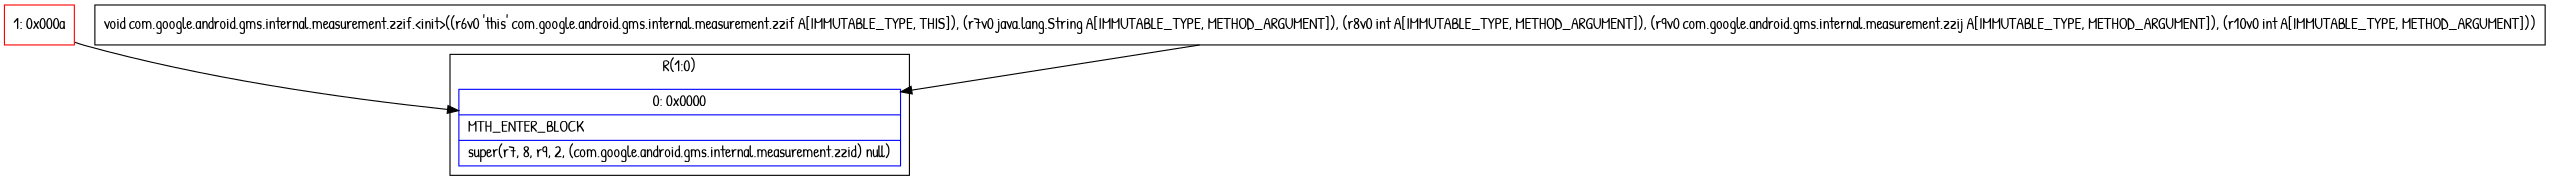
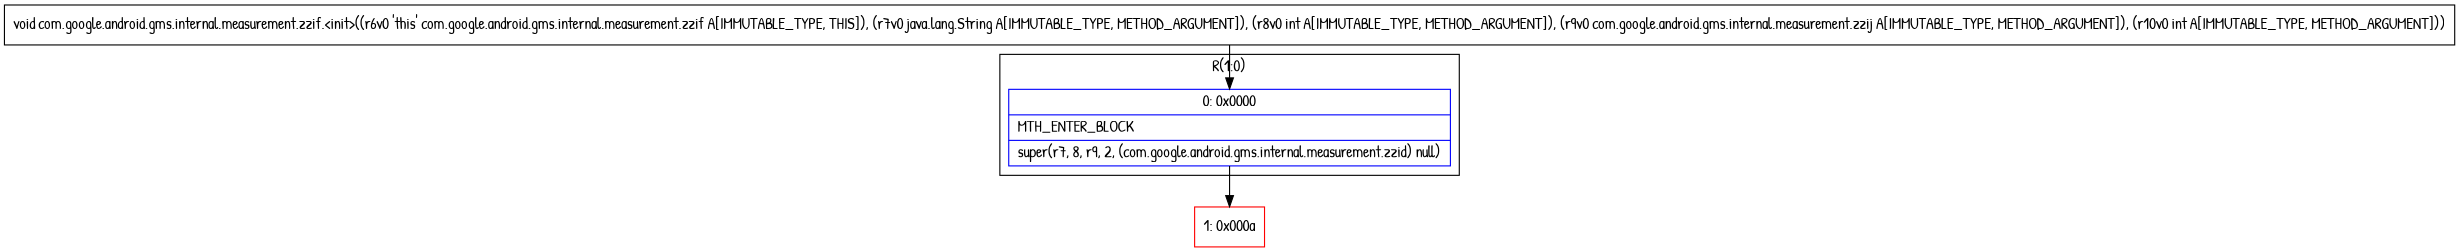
edge "1: 0x000a" -> "0: 0x0000": reversed
